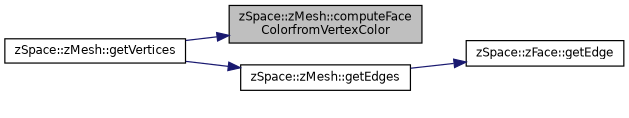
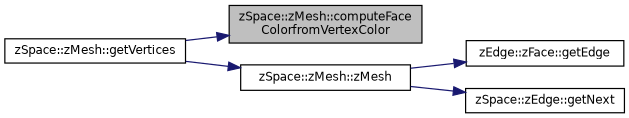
node "zSpace::zFace::getEdge": label "zSpace::zFace::getEdge" -> "zEdge::zFace::getEdge"
node "zSpace::zMesh::getEdges": label "zSpace::zMesh::getEdges" -> "zSpace::zMesh::zMesh"
node "zSpace::zEdge::getNext": added
